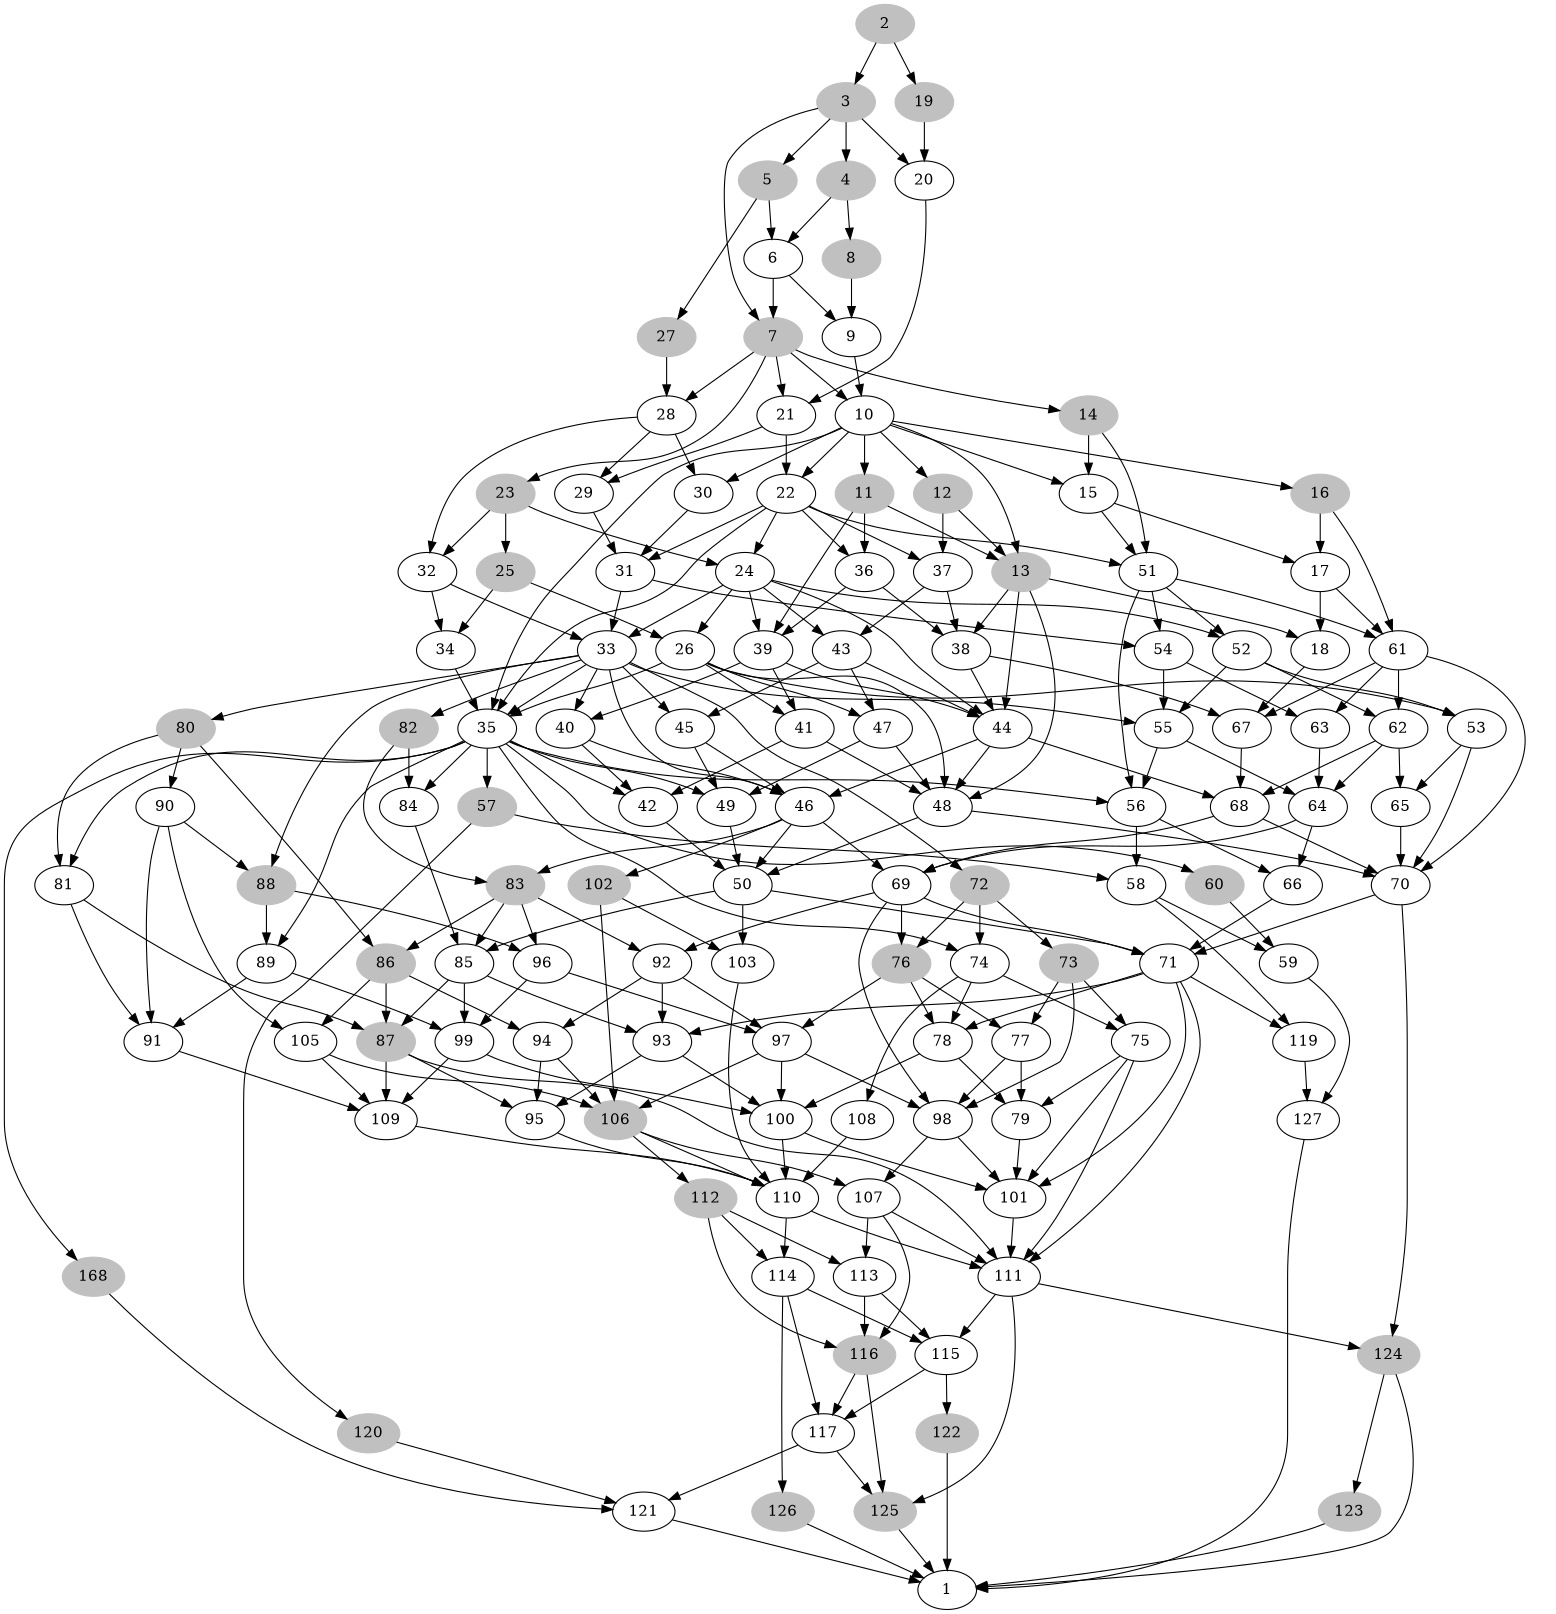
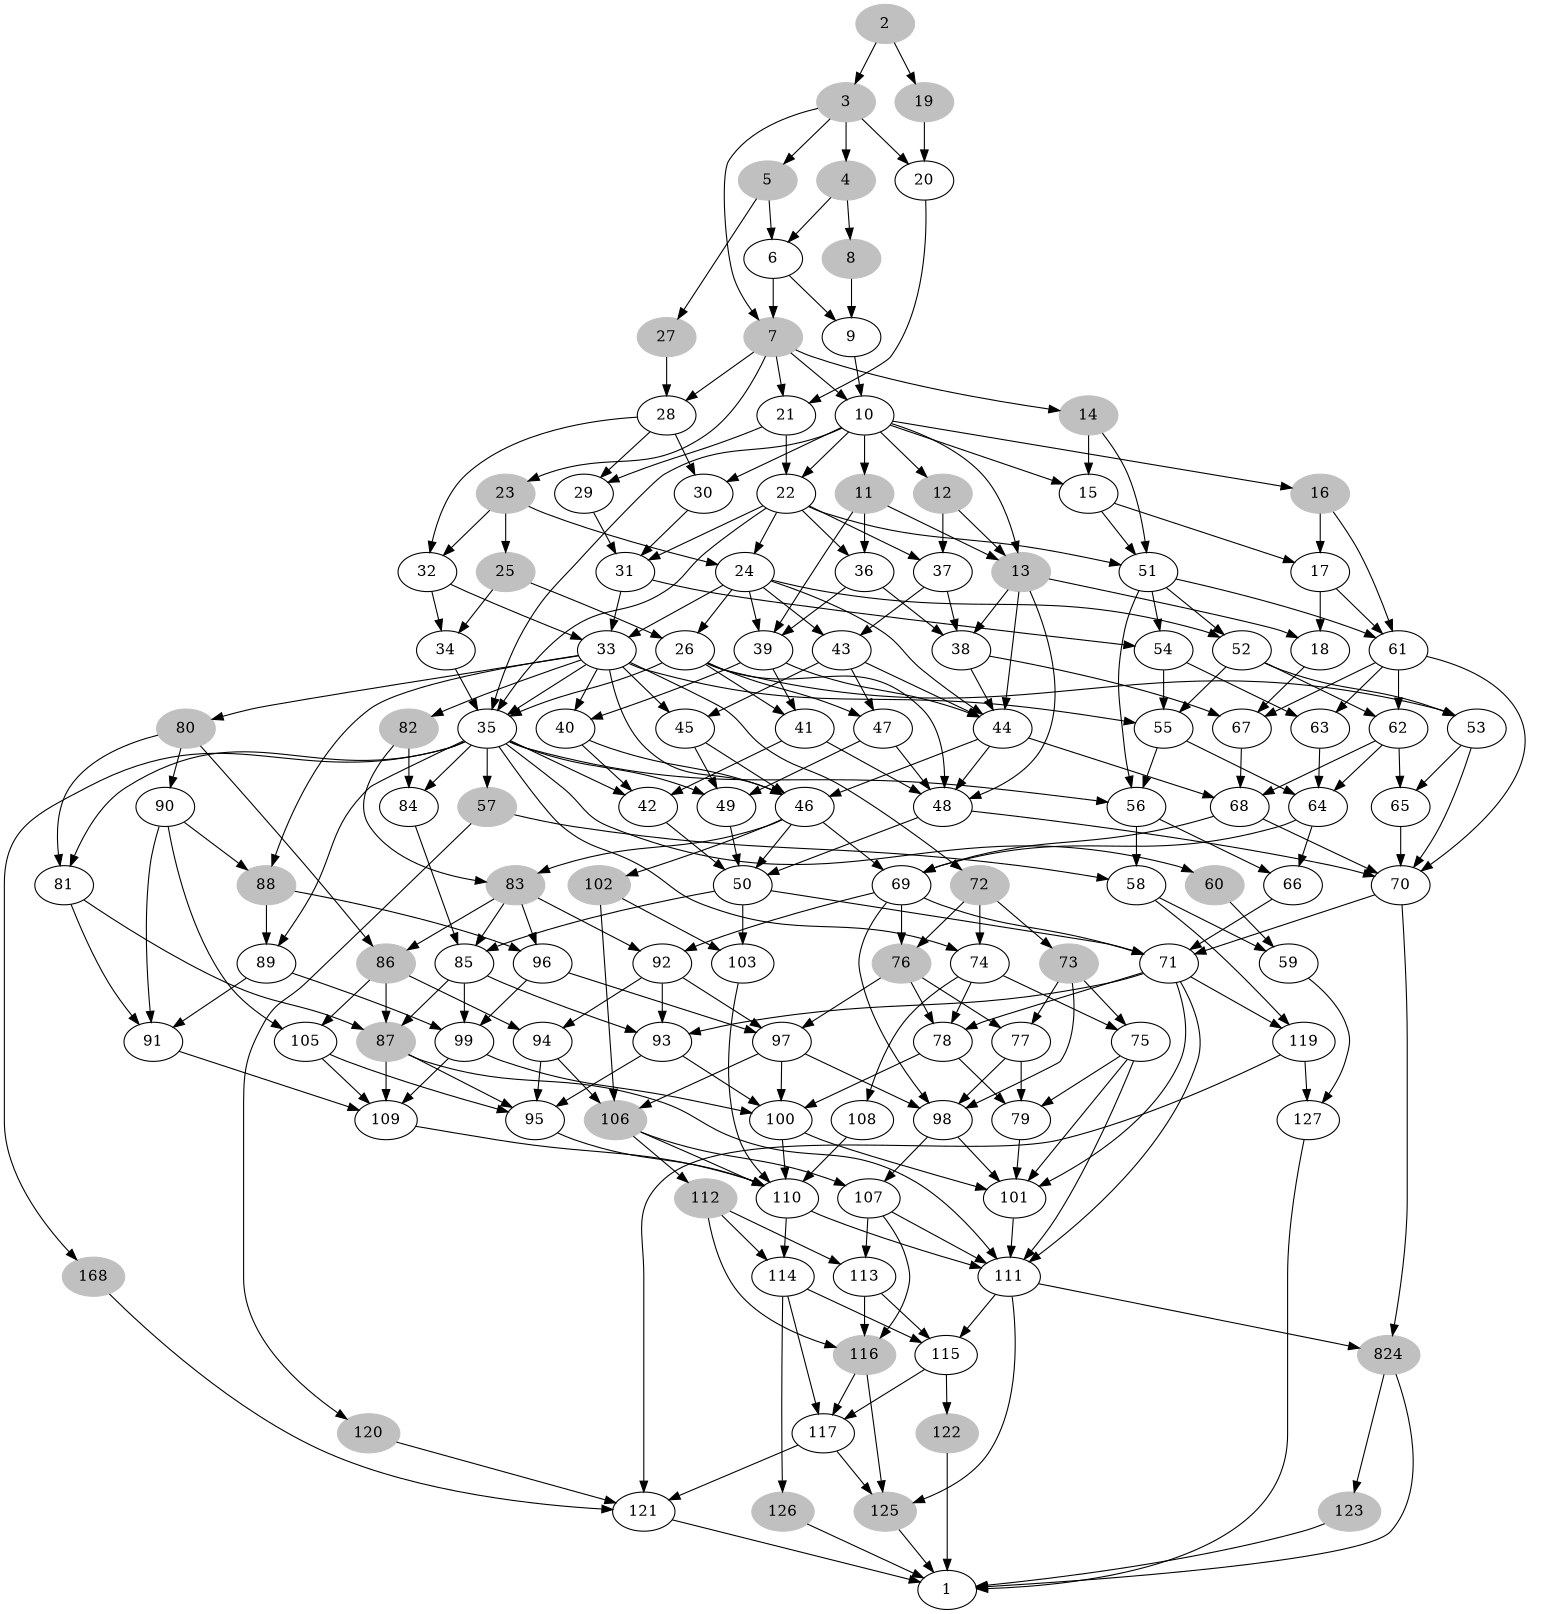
edge "105" -> "106": now "105" -> "95"
edge "119" -> "121": added
node "124": label "124" -> "824"
